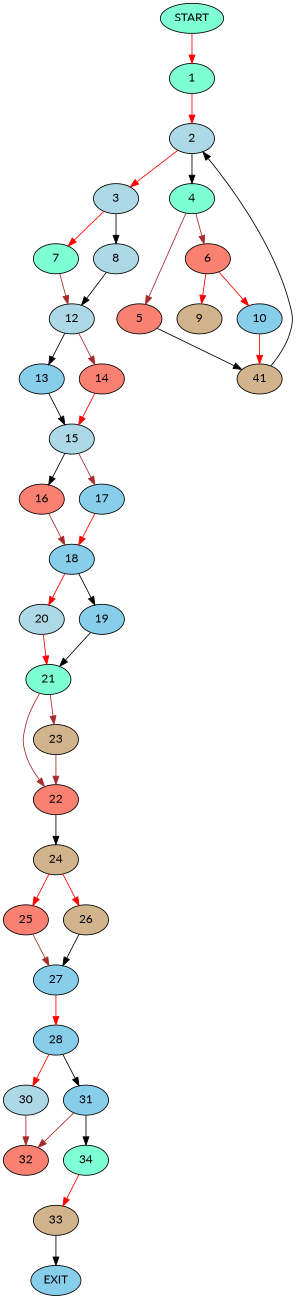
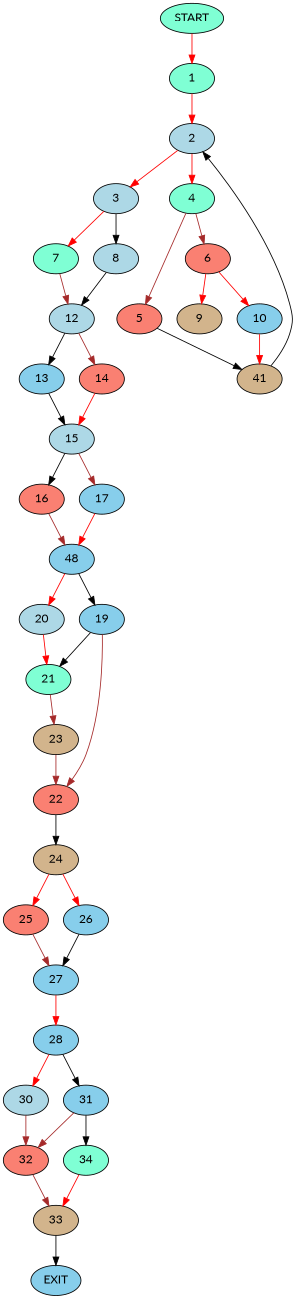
edge "2" -> "4": color black -> red
node "18": label "18" -> "48"
edge "21" -> "22": now "19" -> "22"
node "26": fillcolor tan -> skyblue
edge "32" -> "33": added
